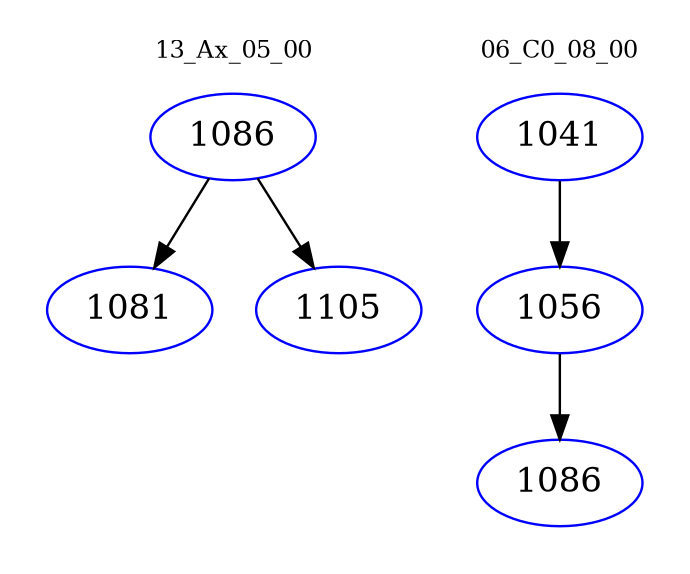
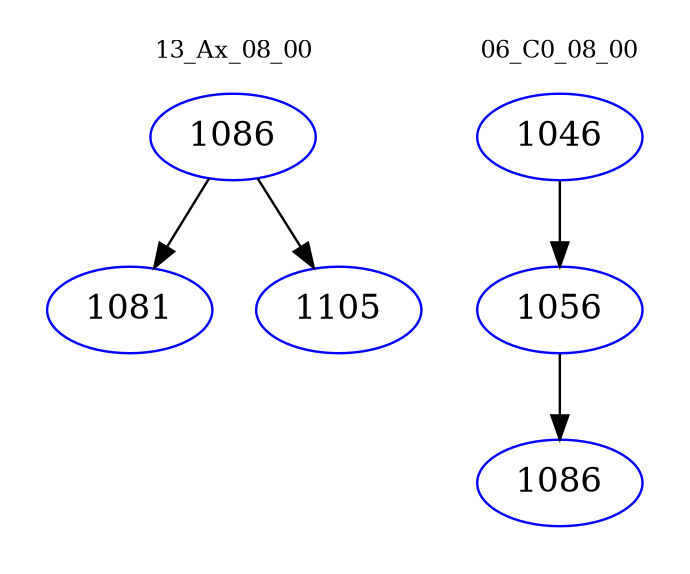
cluster "13_Ax_05_00": label "13_Ax_05_00" -> "13_Ax_08_00"
node "1041": label "1041" -> "1046"
